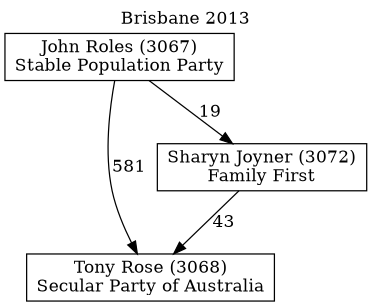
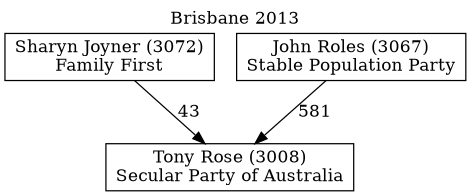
edge "John Roles (3067) Stable Population Party" -> "Sharyn Joyner (3072) Family First": removed, label "19"
node "Tony Rose (3068) Secular Party of Australia": label "Tony Rose (3068) Secular Party of Australia" -> "Tony Rose (3008) Secular Party of Australia"
